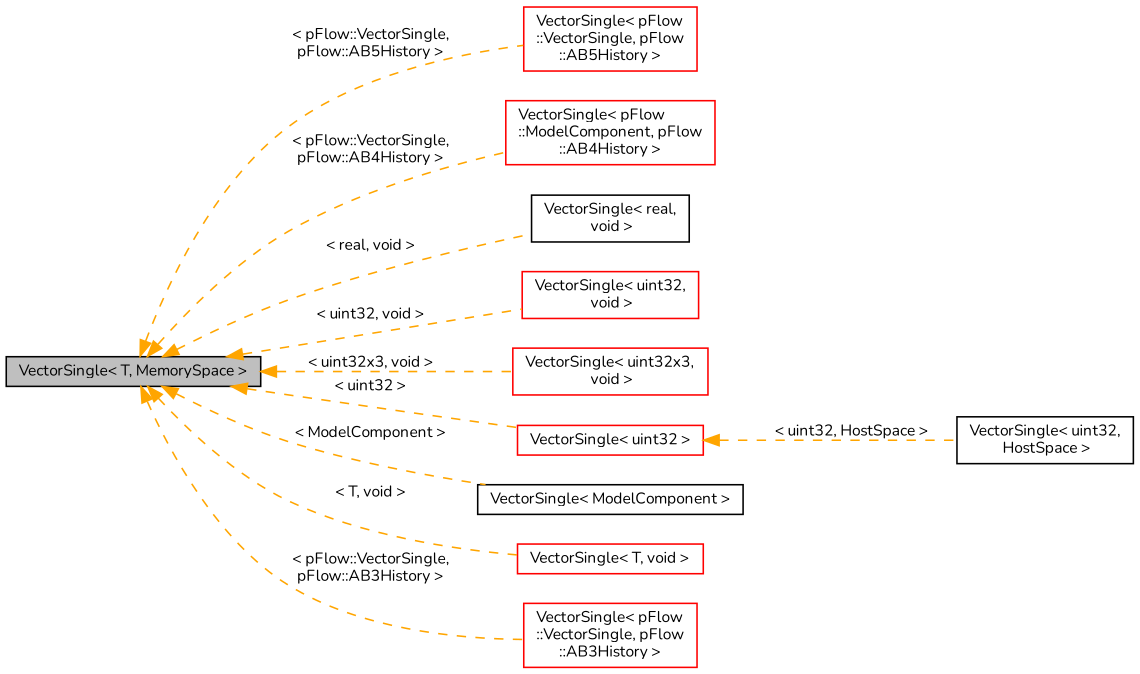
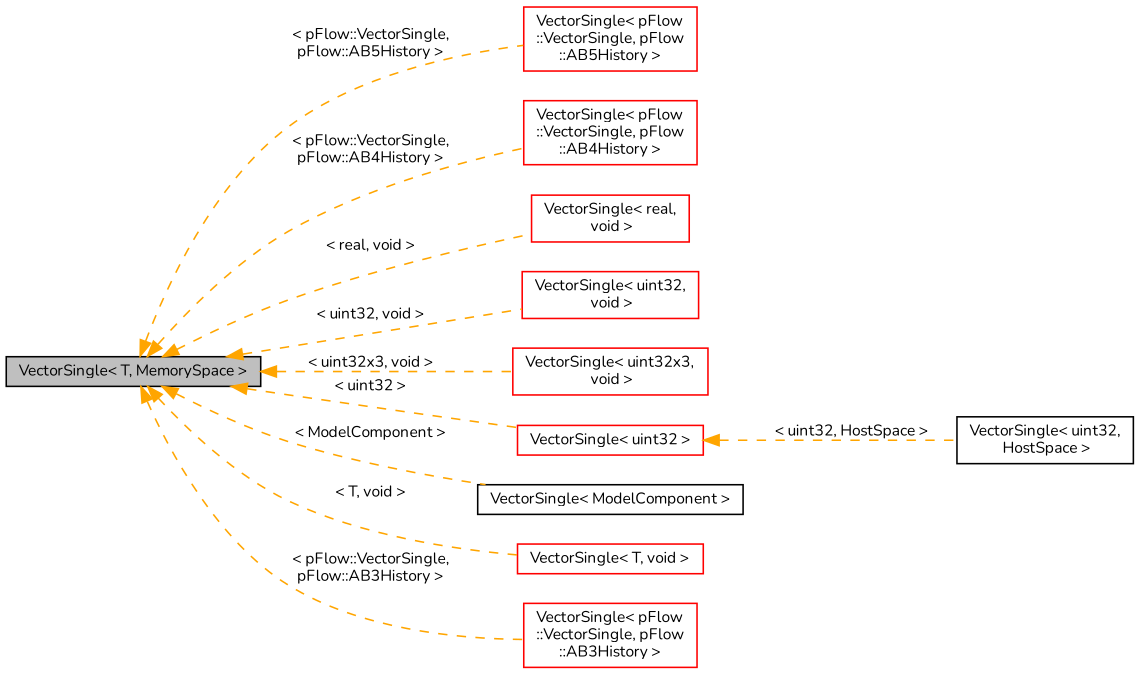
node "VectorSingle< pFlow ::ModelComponent, pFlow ::AB4History >": label "VectorSingle< pFlow ::ModelComponent, pFlow ::AB4History >" -> "VectorSingle< pFlow ::VectorSingle, pFlow ::AB4History >"
node "VectorSingle< real, void >": color black -> red
